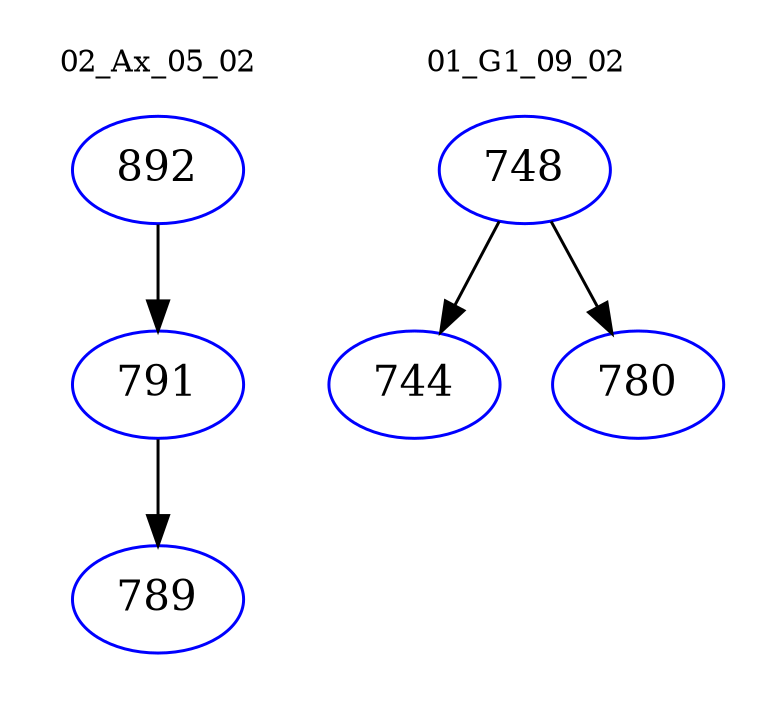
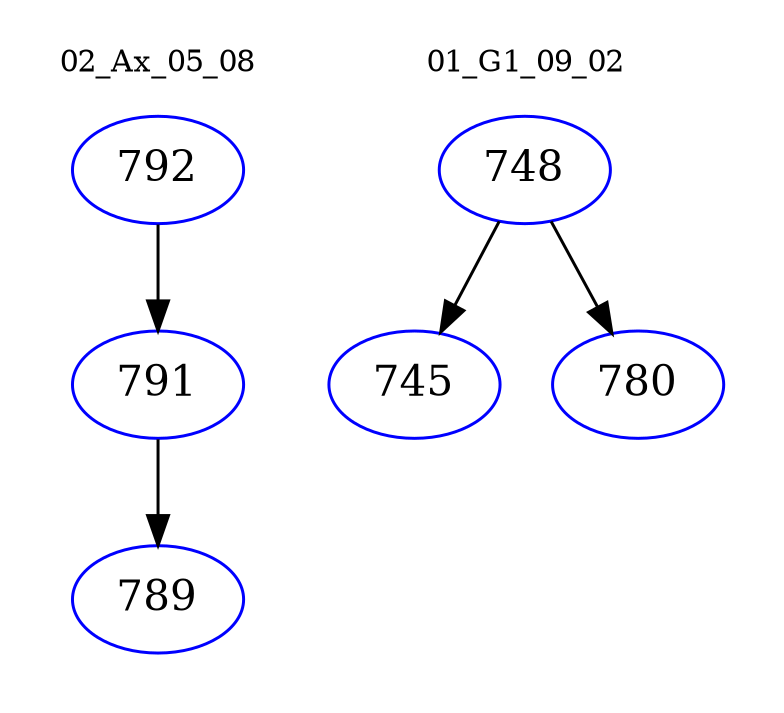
cluster "02_Ax_05_02": label "02_Ax_05_02" -> "02_Ax_05_08"
node "892": label "892" -> "792"
node "744": label "744" -> "745"
